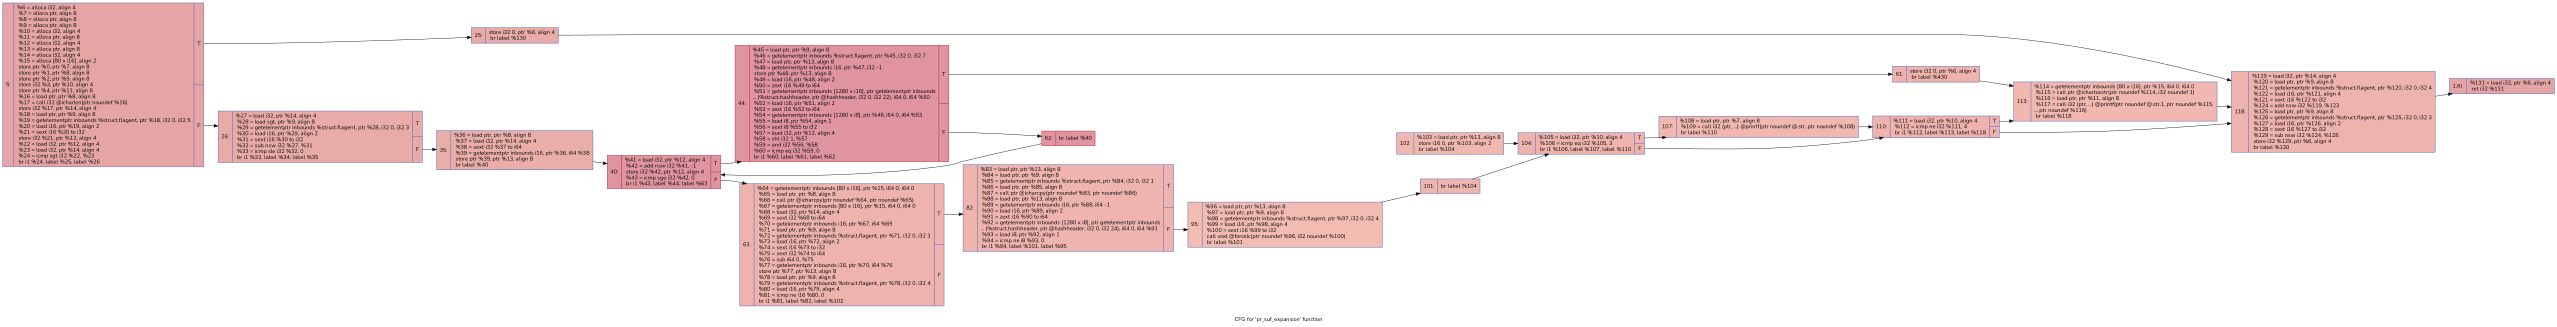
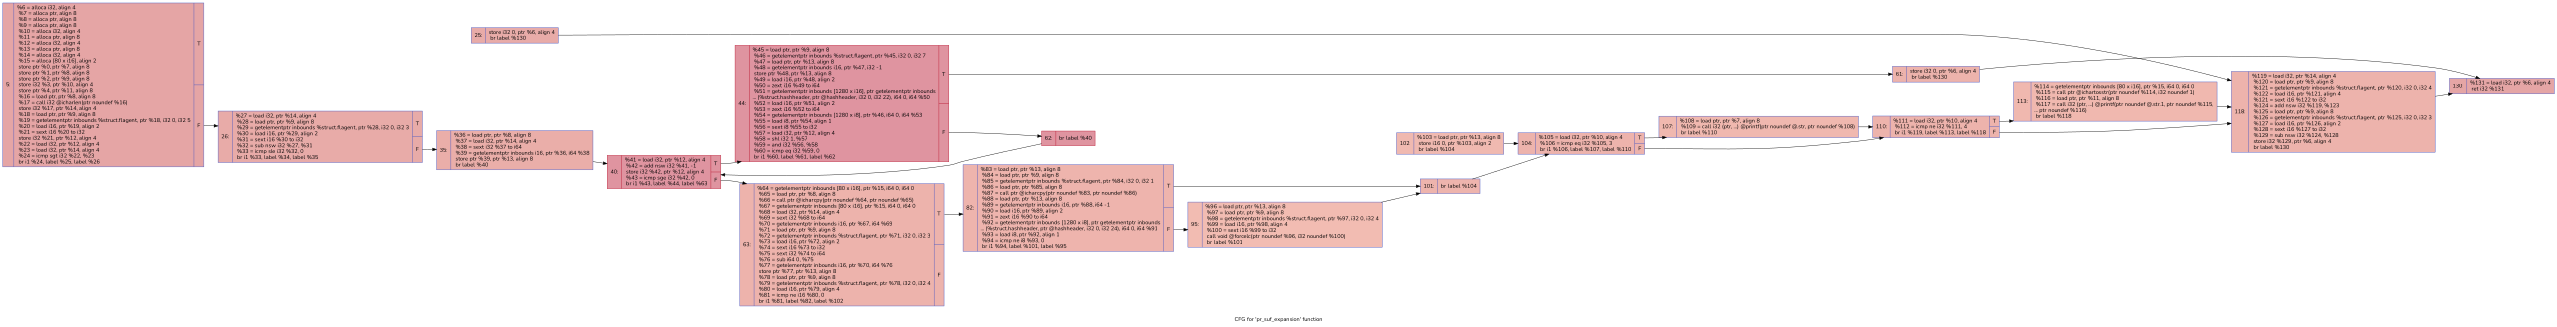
edge "5:" -> "25:": removed
node "61:": text "br label %430" -> "br label %130"
edge "61:" -> "113:": now "61:" -> "130:"
node "26:": text "%28 = load sgt, ptr %9, align 8" -> "%28 = load ptr, ptr %9, align 8"
node "110:": text "br i1 %112, label %113, label %118" -> "br i1 %119, label %113, label %118"
edge "82:" -> "101:": added
